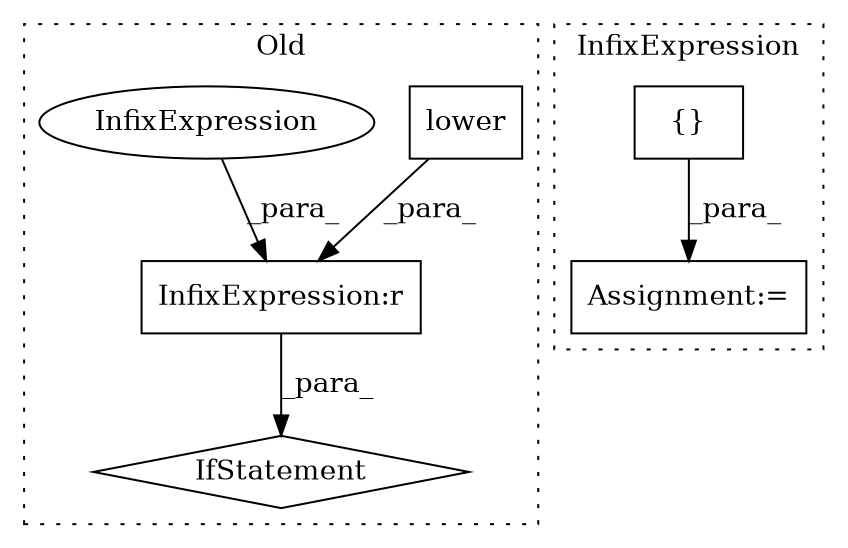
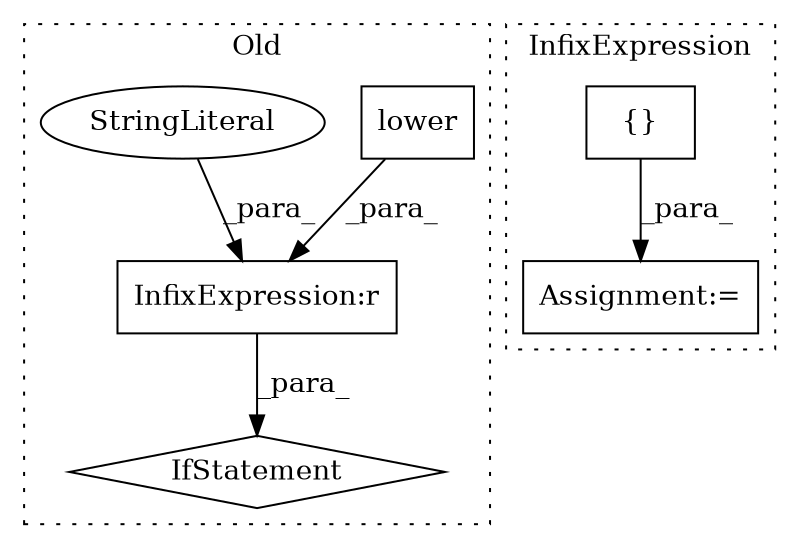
node "InfixExpression": label "InfixExpression" -> "StringLiteral"
